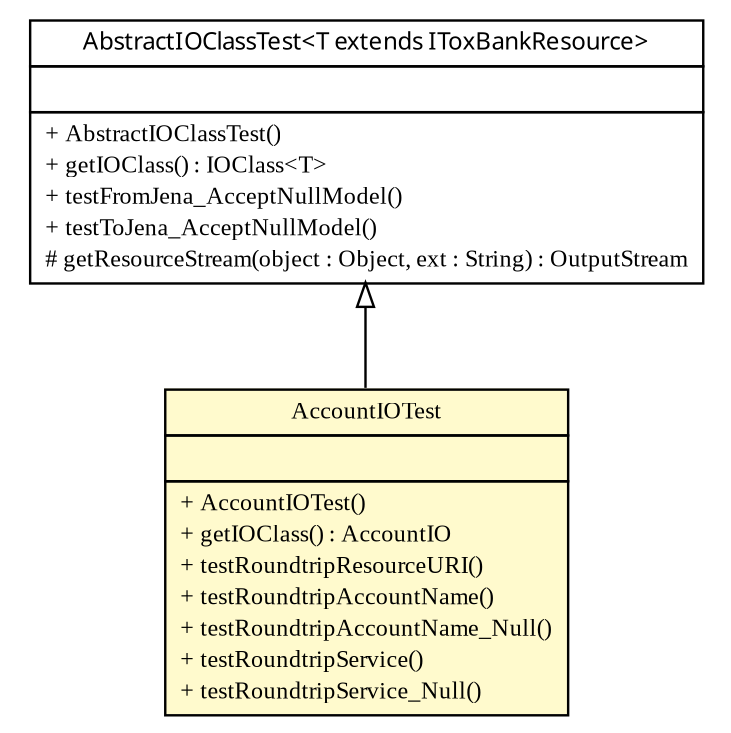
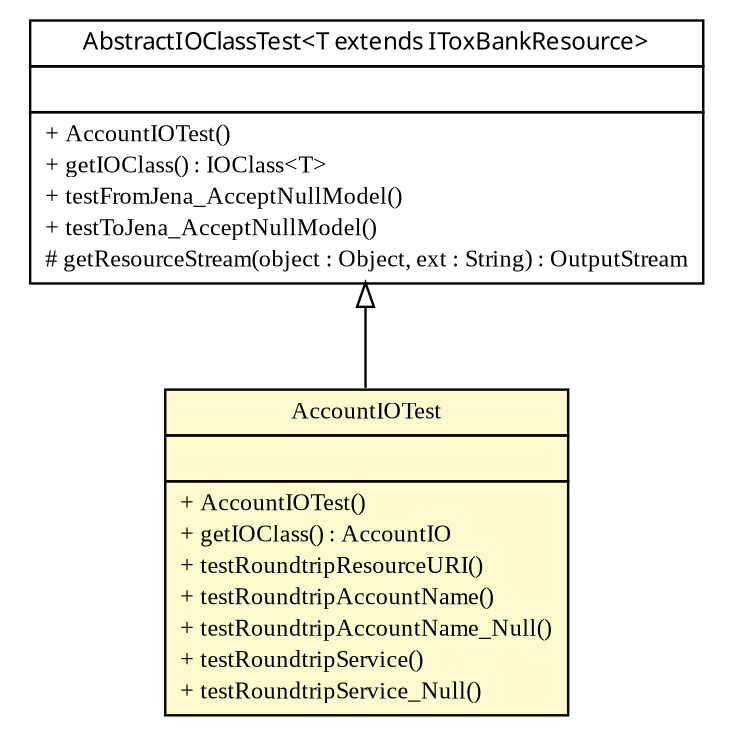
node "AbstractIOClassTest<T extends IToxBankResource>": text "+ AbstractIOClassTest()" -> "+ AccountIOTest()"
